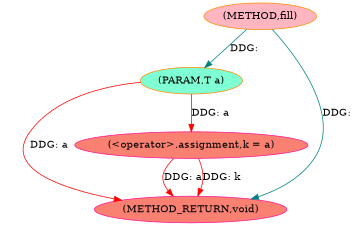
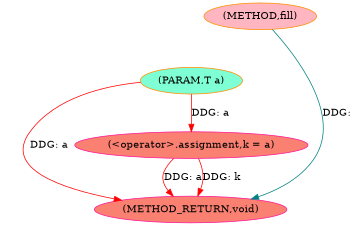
edge "(METHOD,fill)" -> "(PARAM,T a)": removed, label "DDG:"
